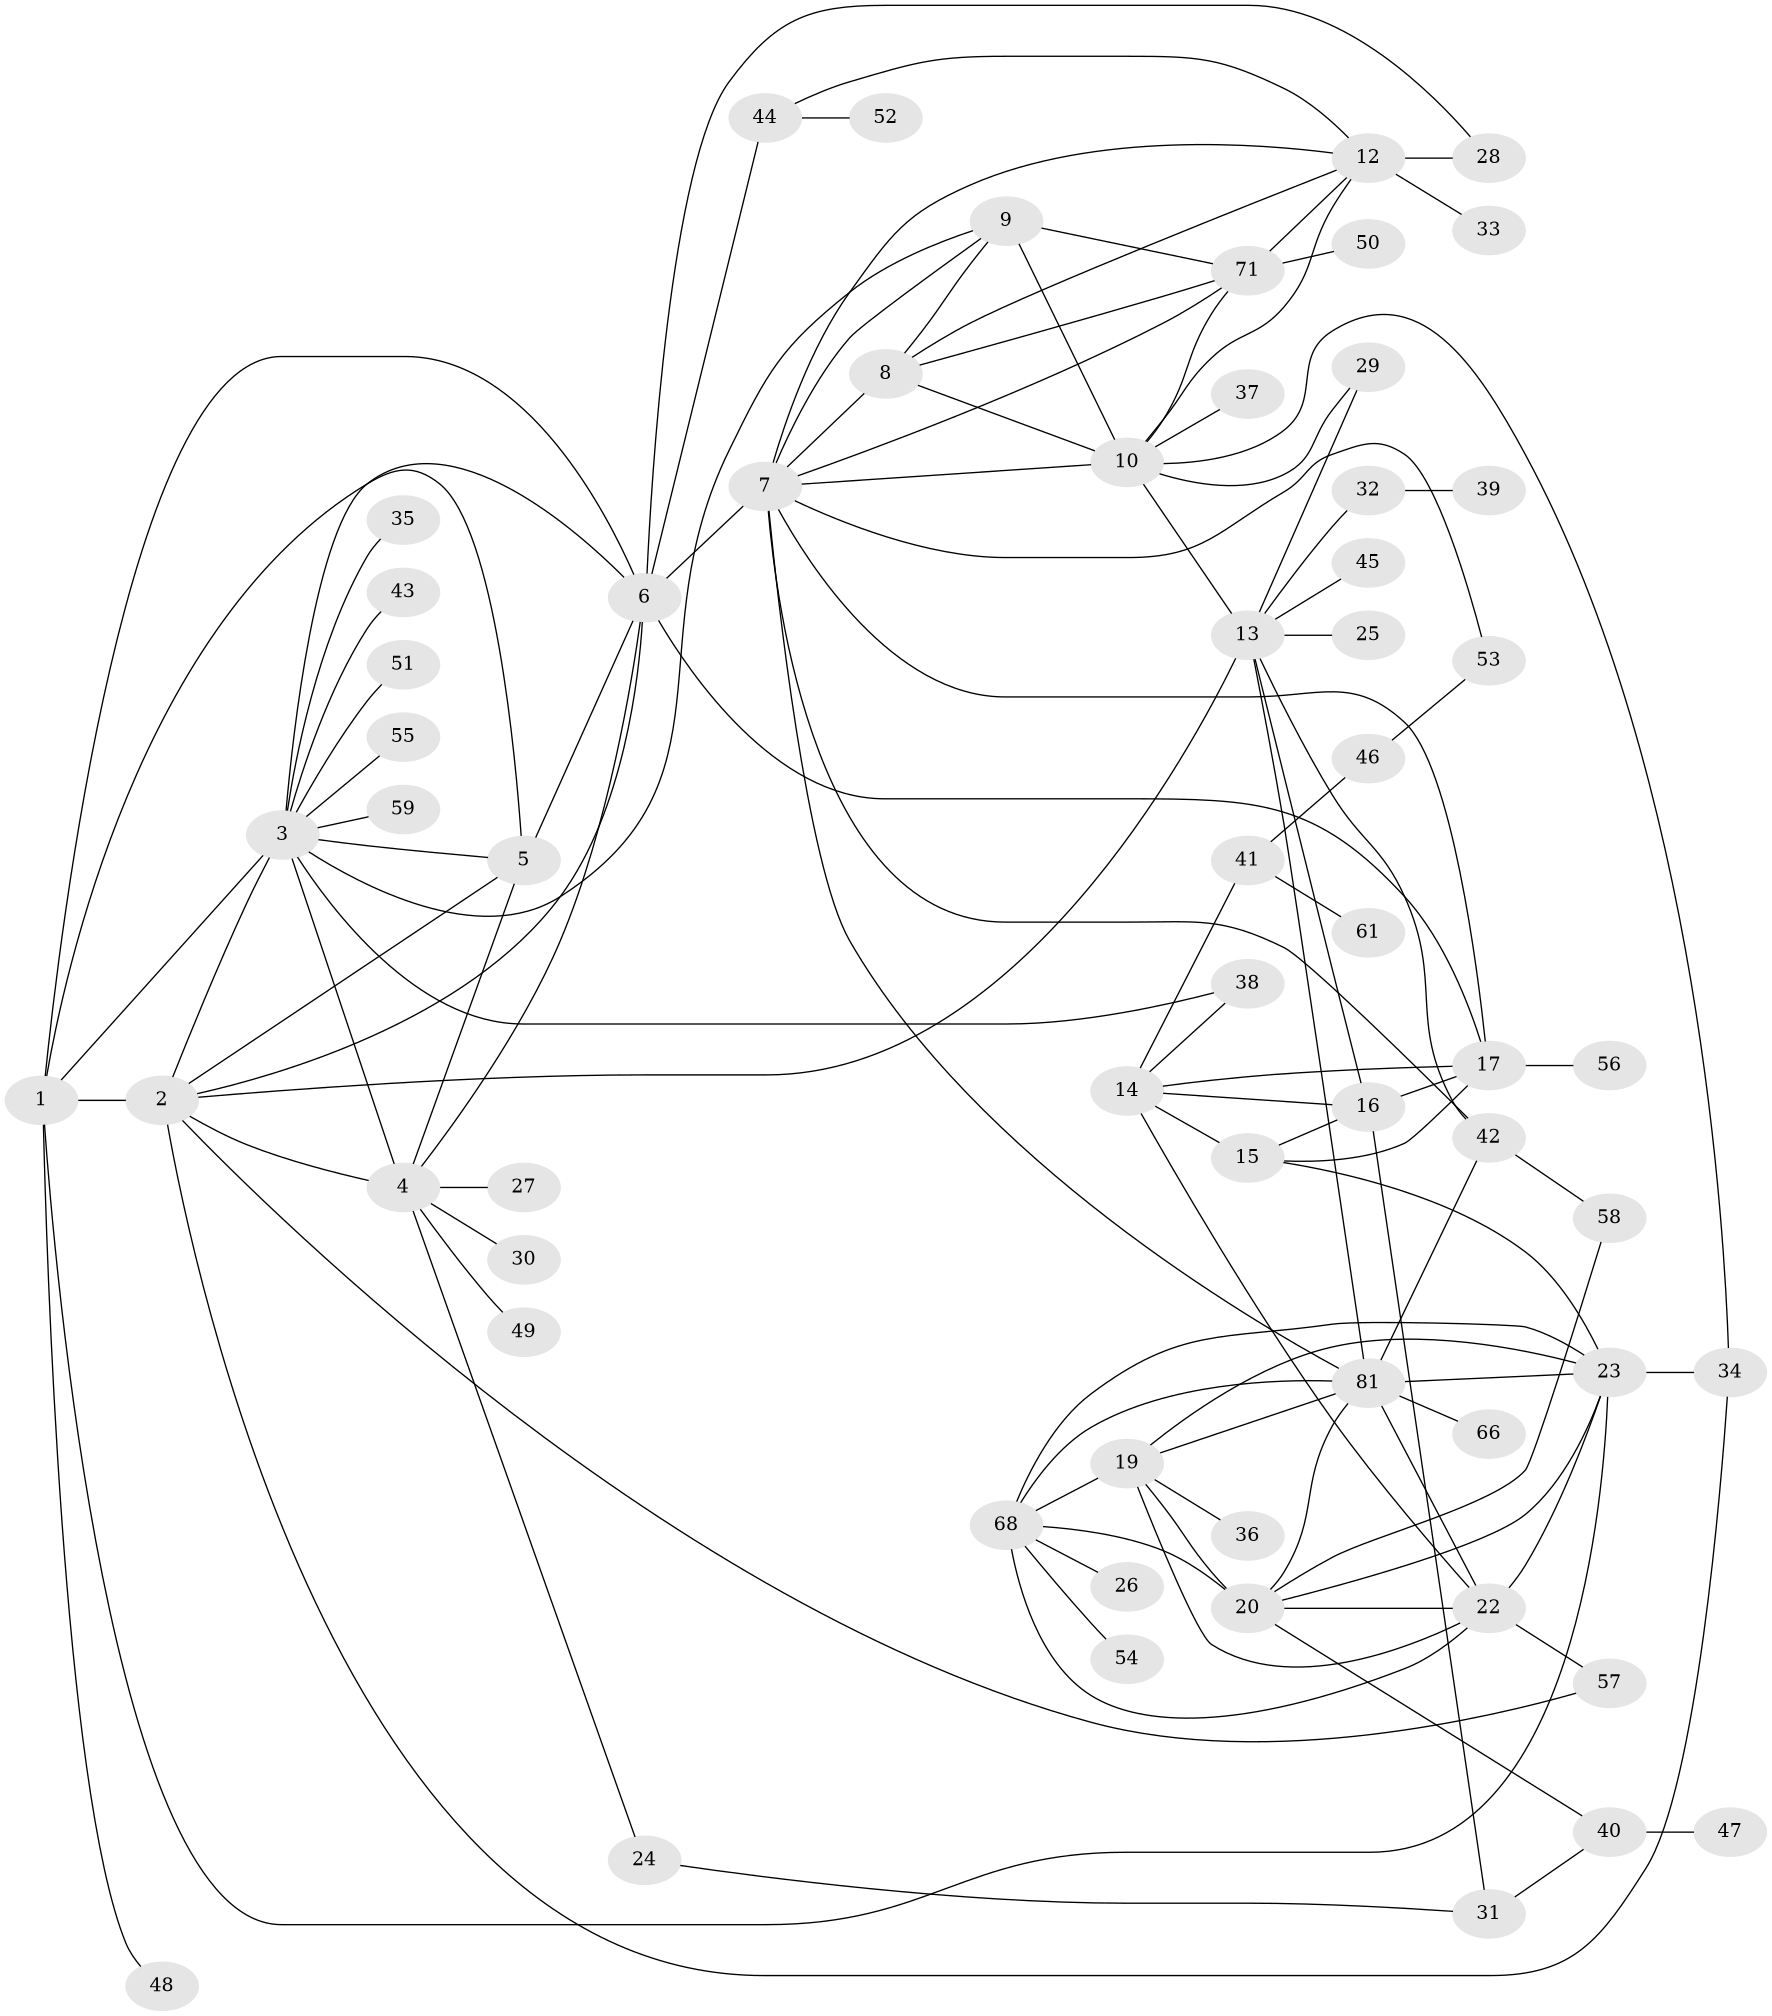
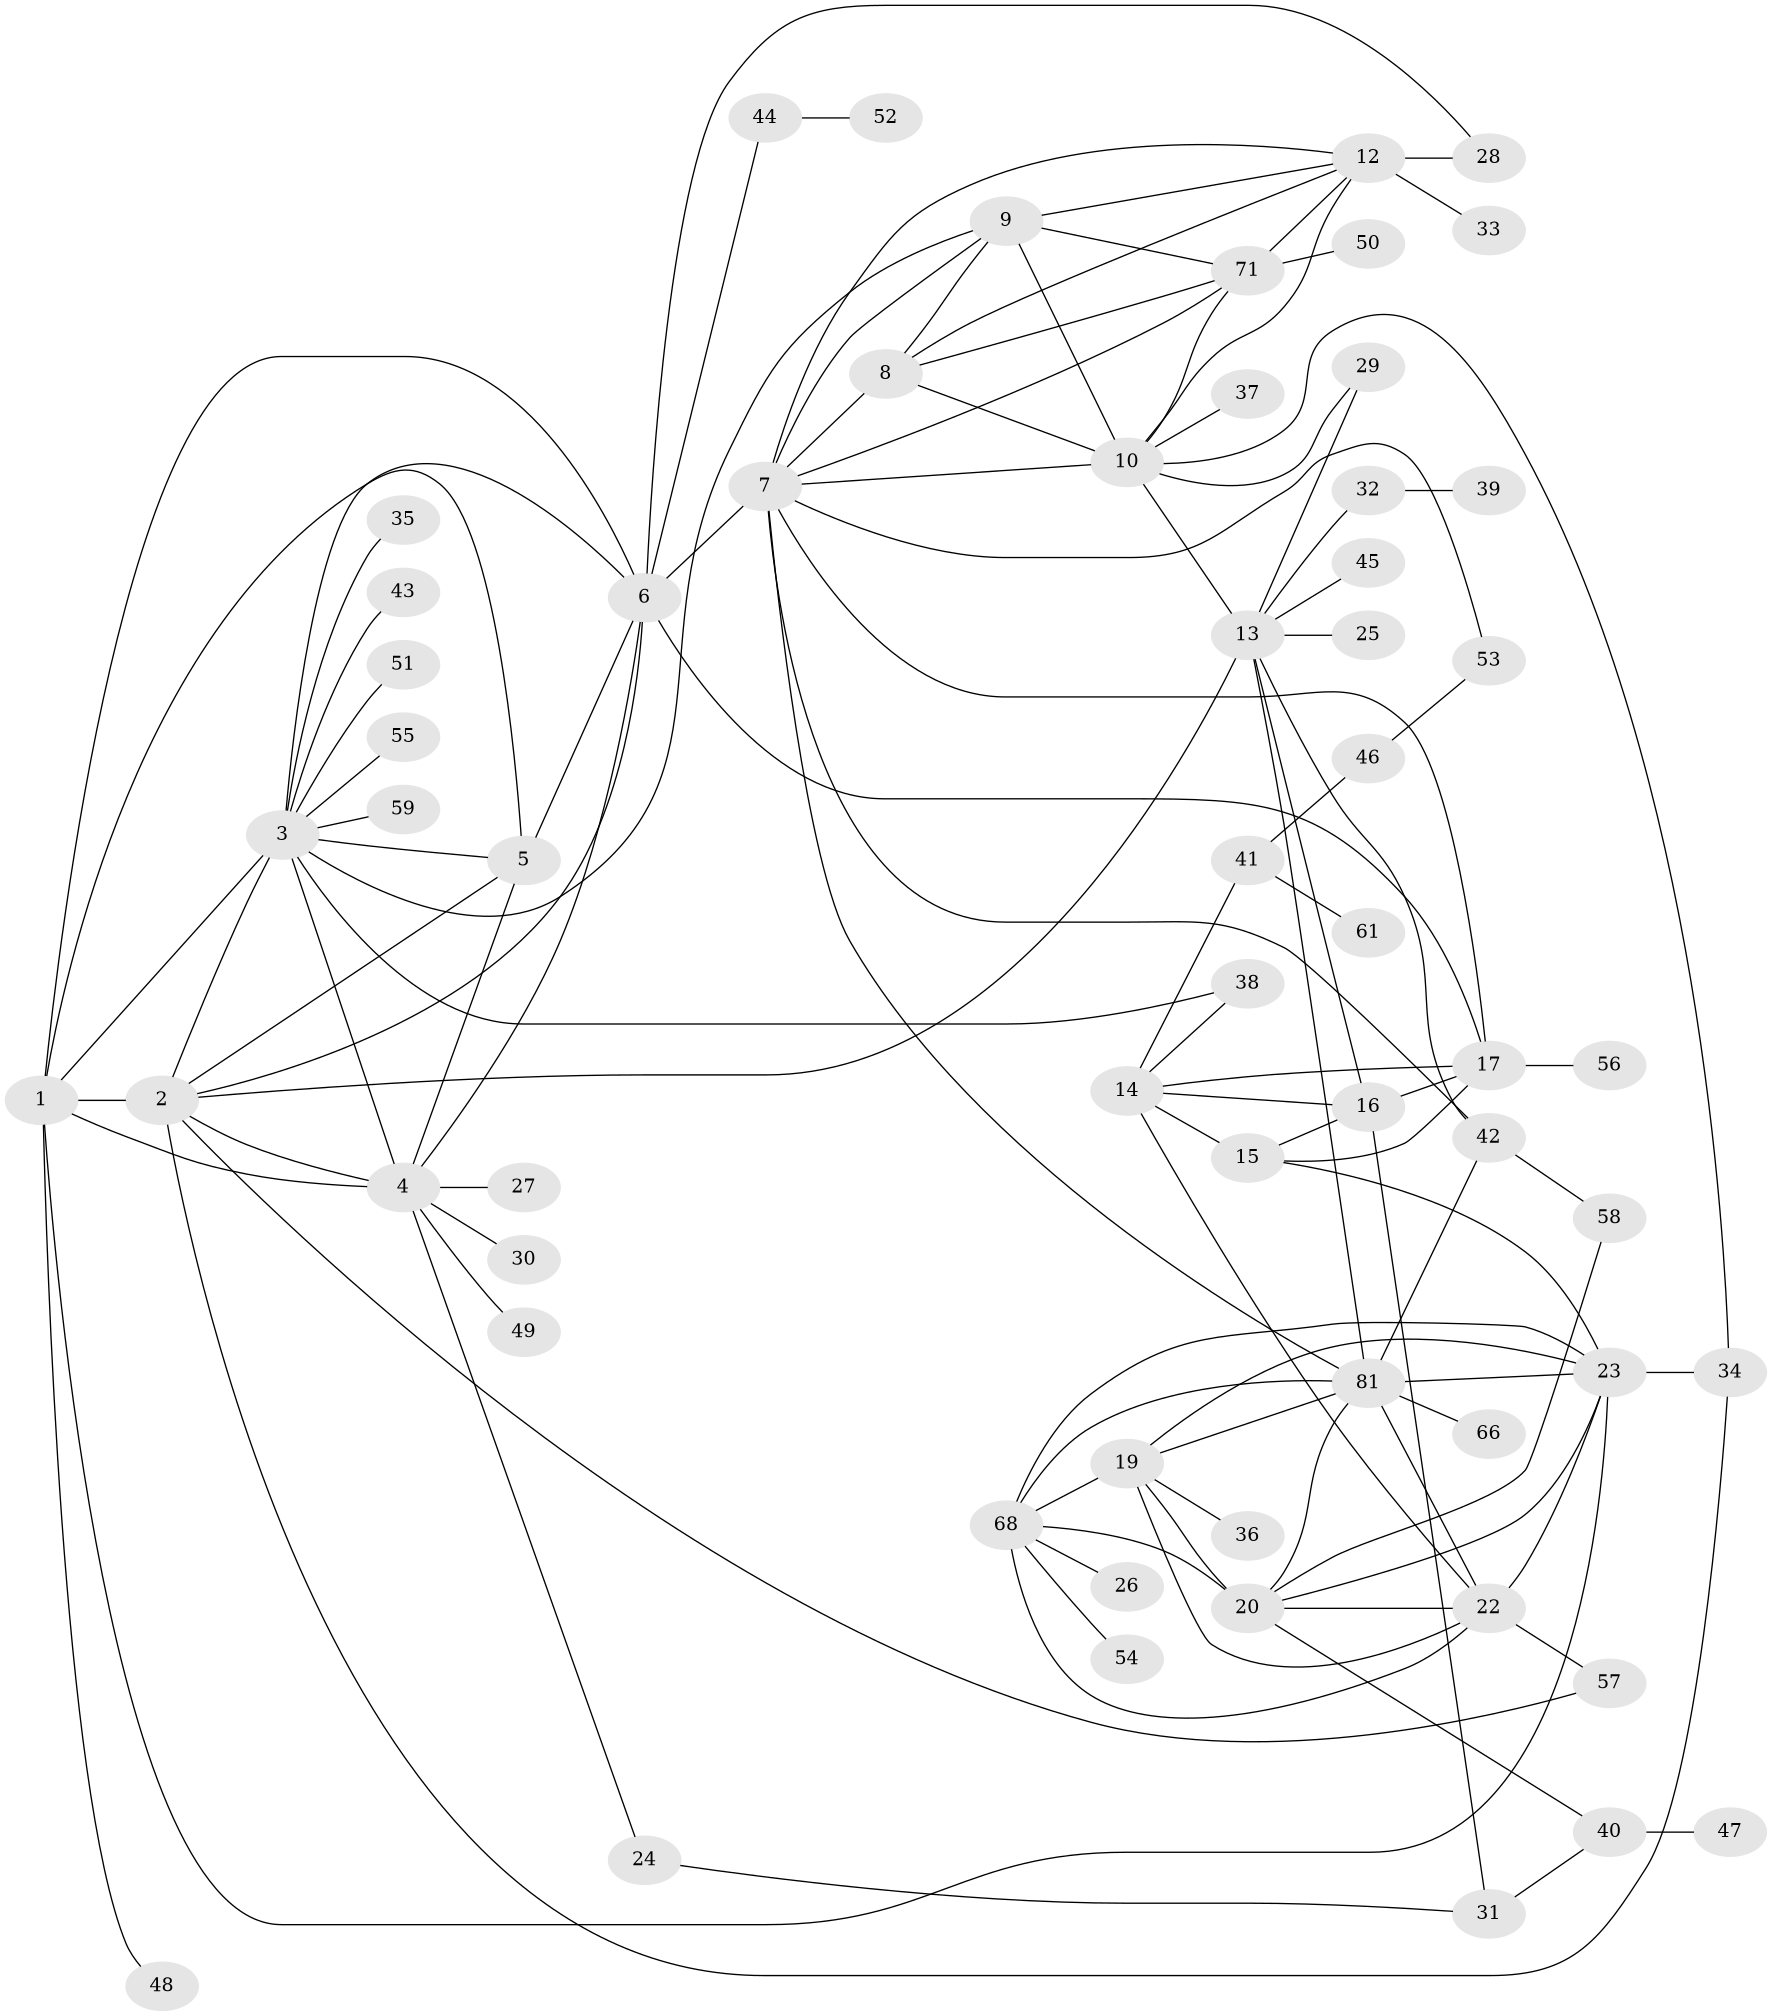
edge "44" -- "12": now "9" -- "12"
edge "1" -- "4": added
